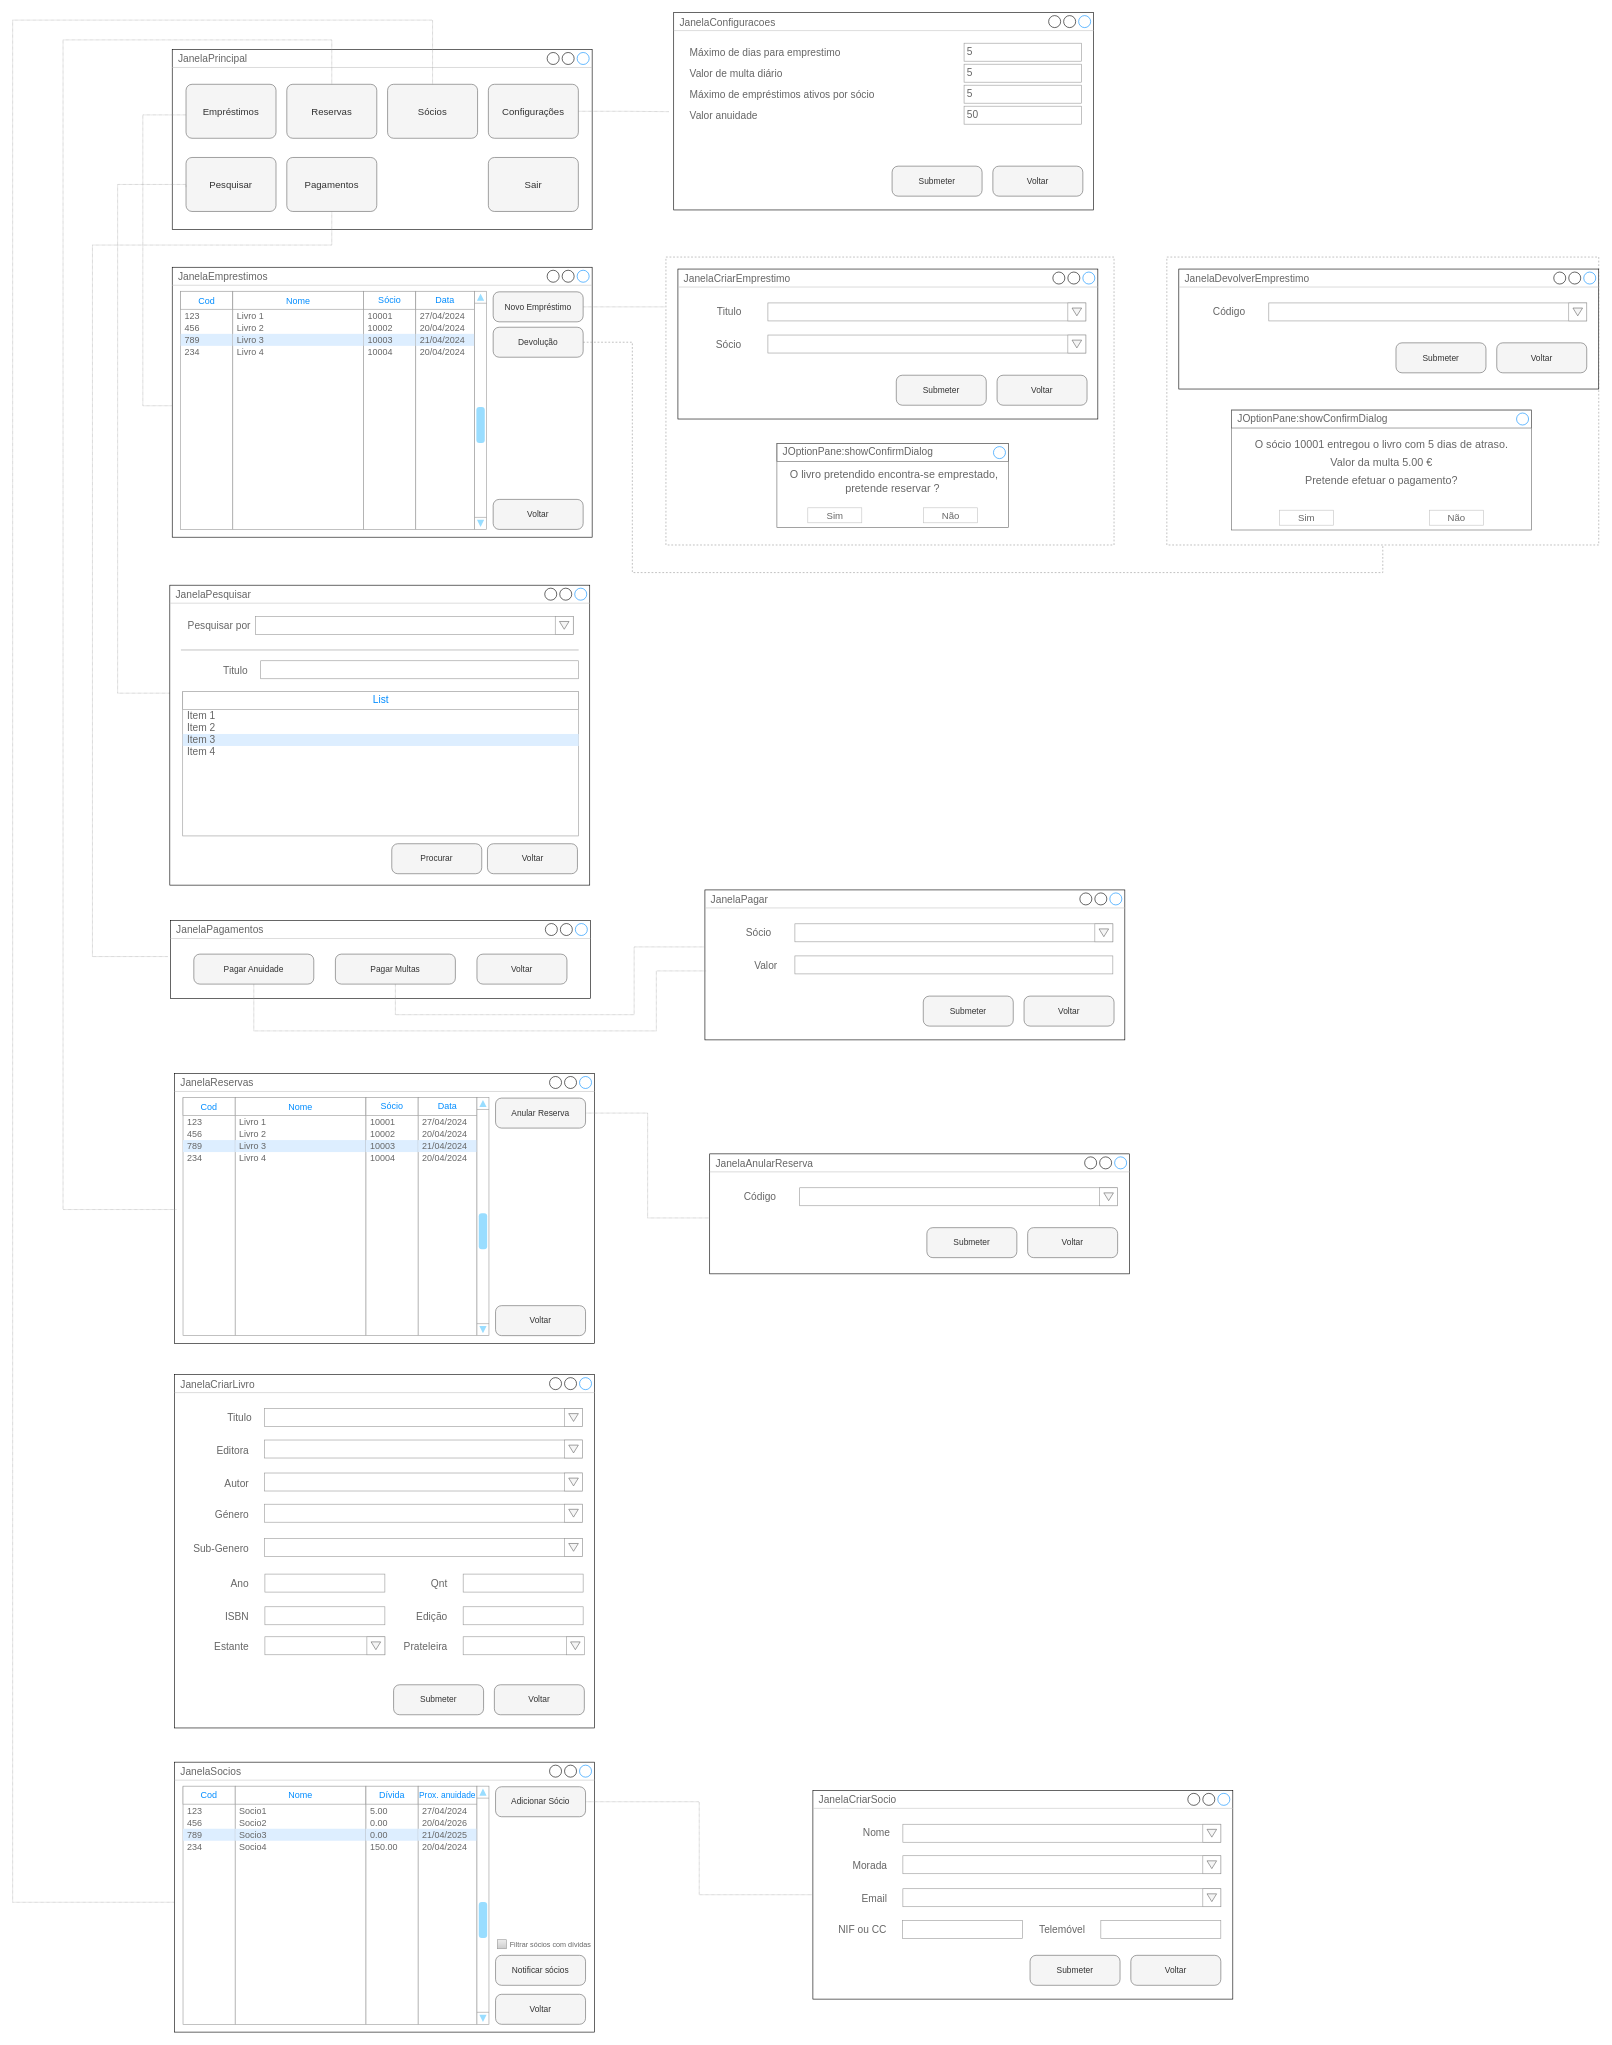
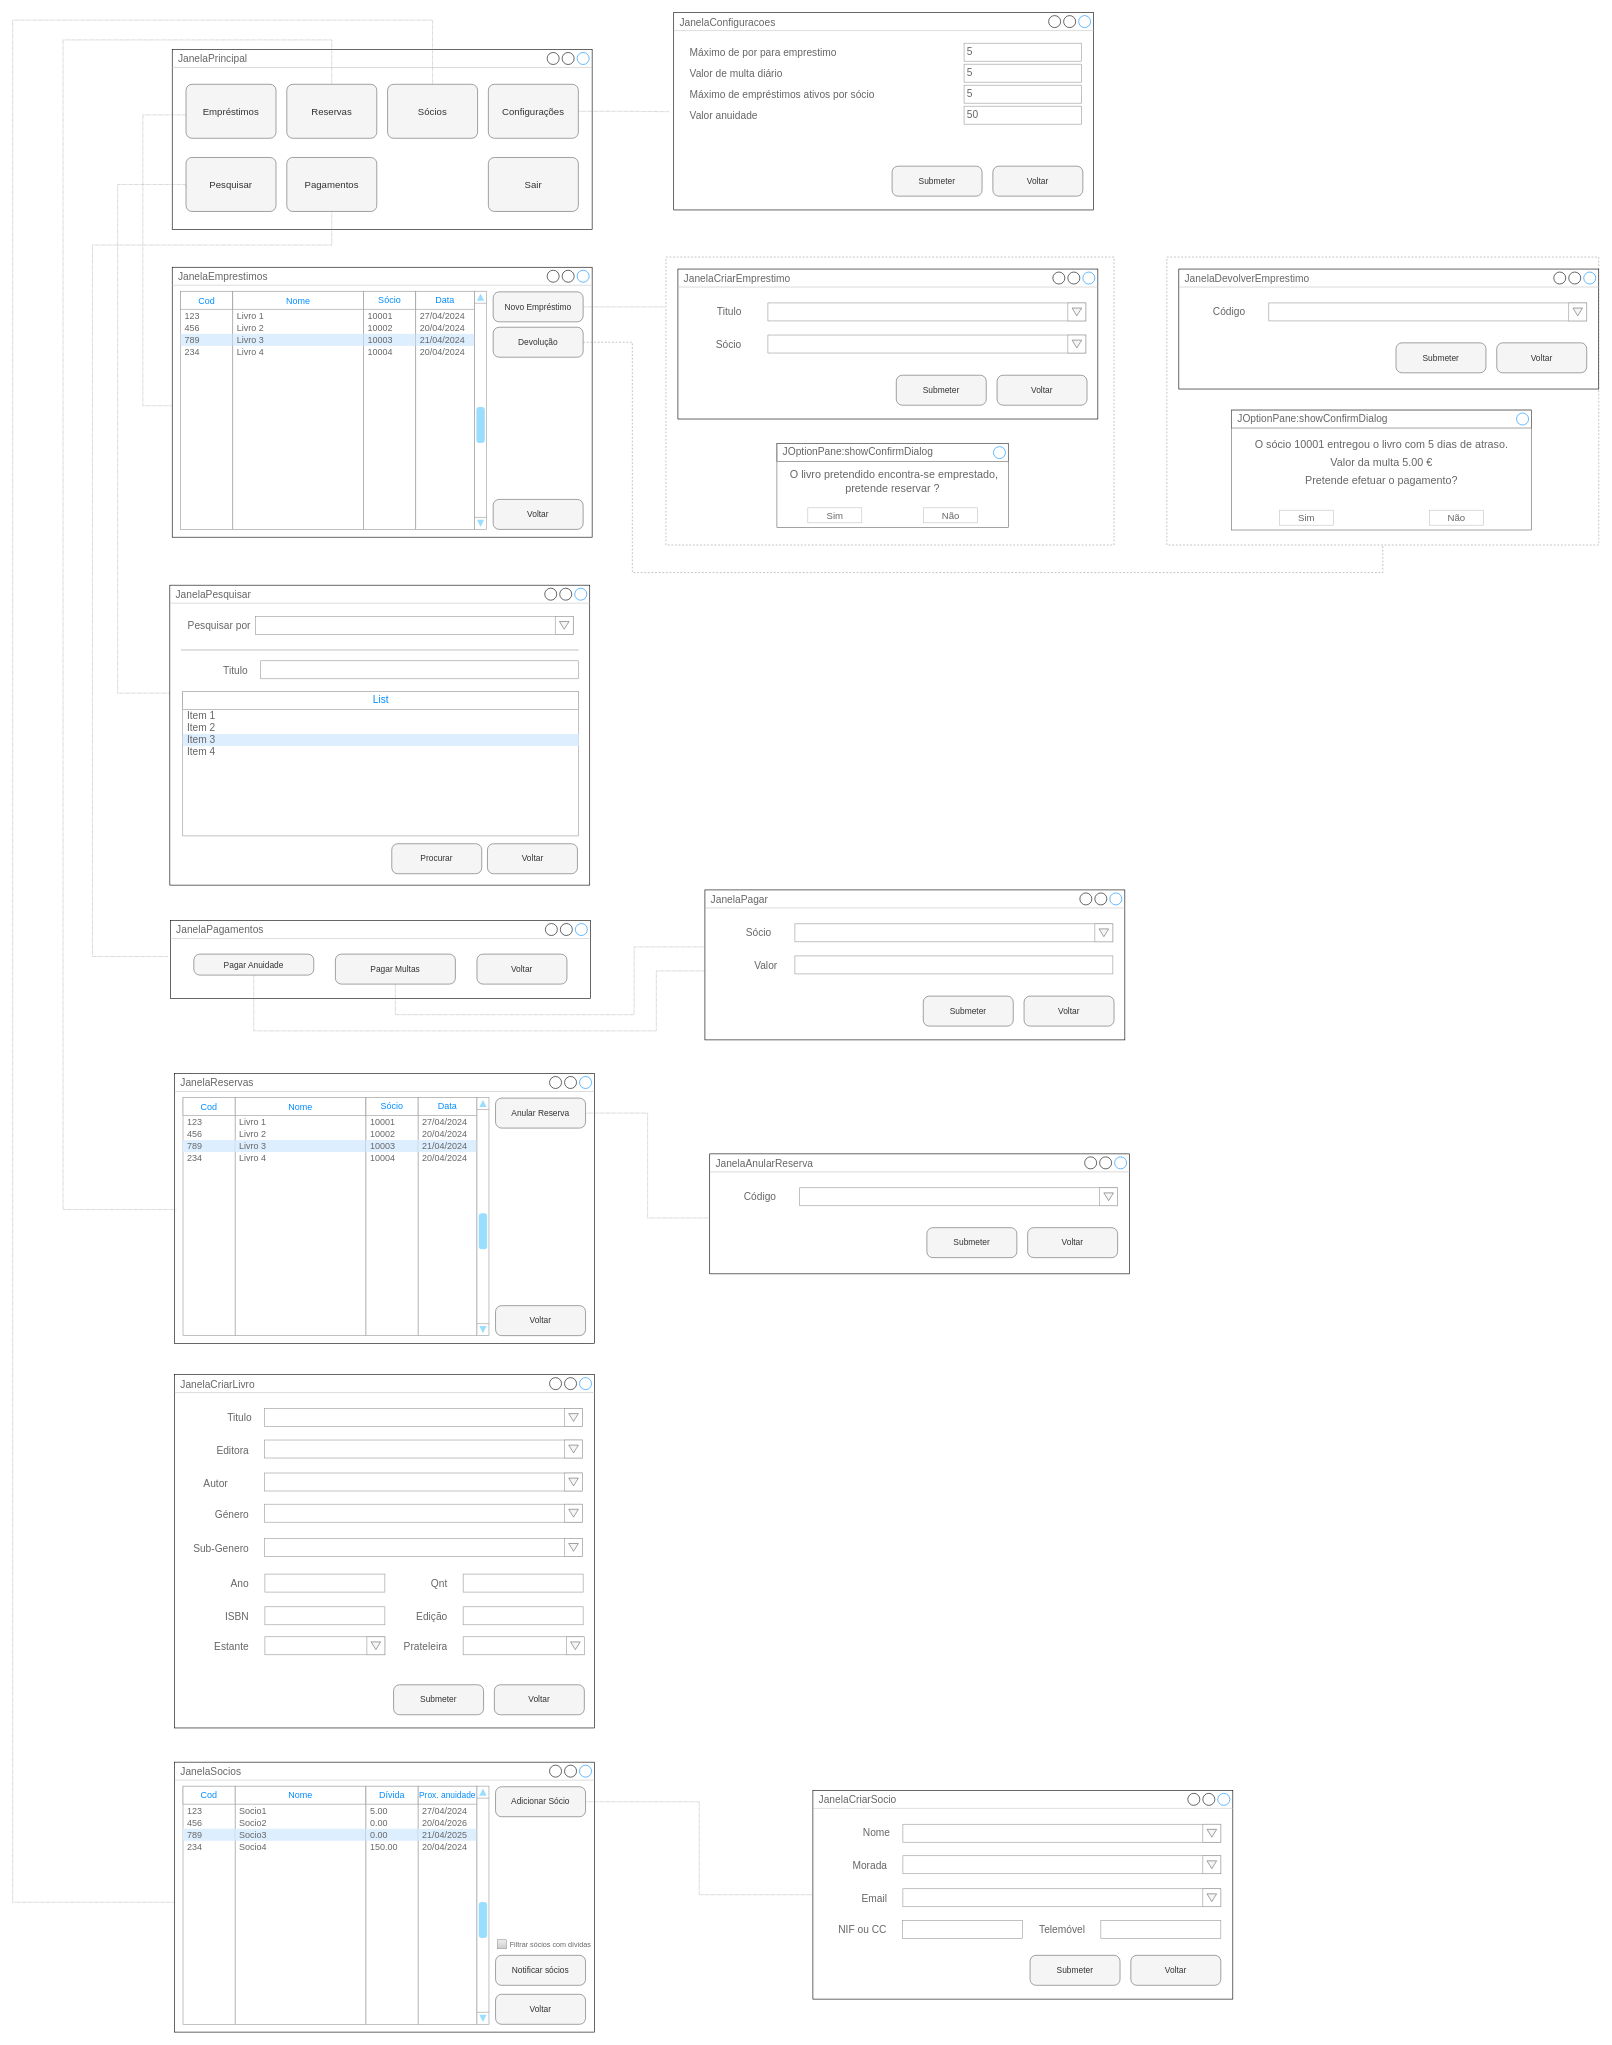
node "Máximo de dias para emprestimo": label "Máximo de dias para emprestimo" -> "Máximo de por para emprestimo"
node "Pagar Anuidade": size 120x30 -> 120x21
node "Autor": moved (227, 1483) -> (206, 1483)
